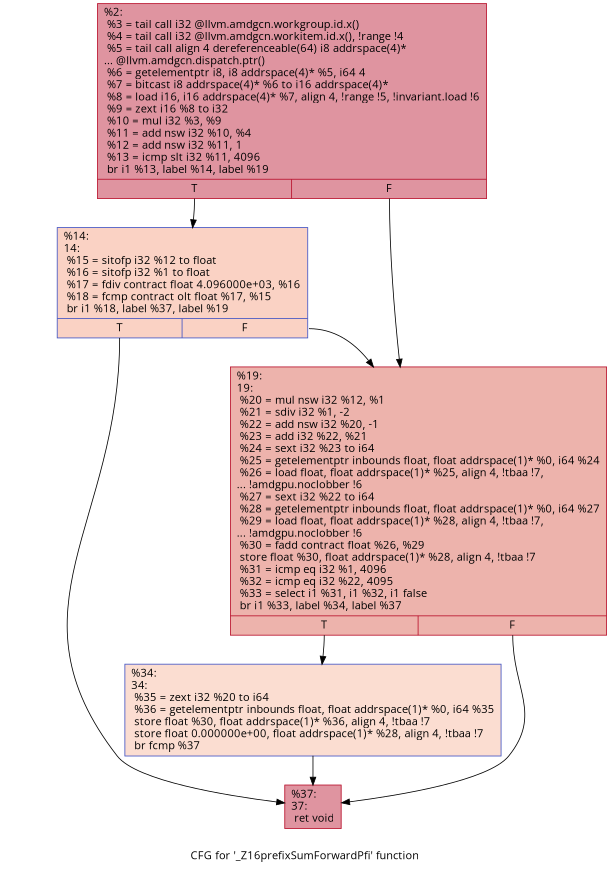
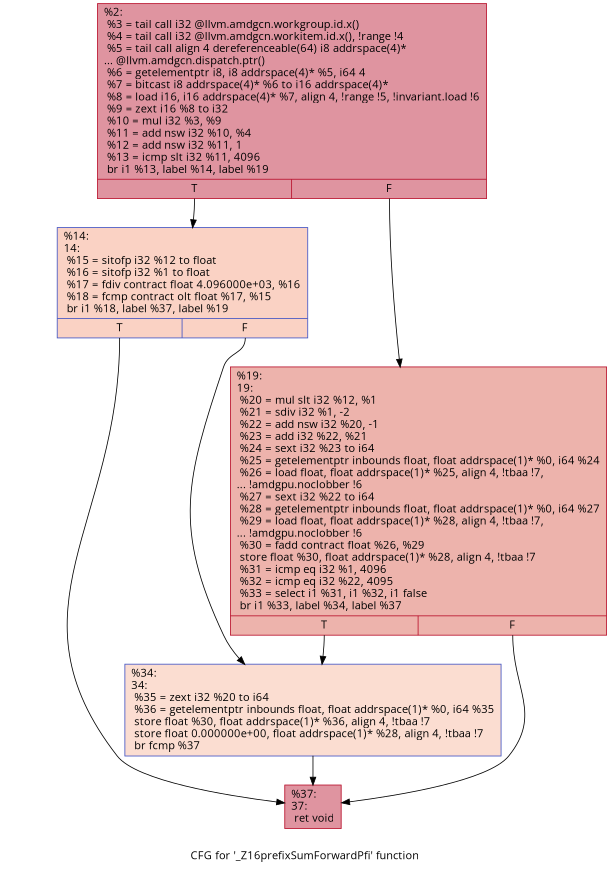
edge "%14:" -> "%19:": now "%14:" -> "%34:"
node "%19:": text "%20 = mul nsw i32 %12, %1" -> "%20 = mul slt i32 %12, %1"
